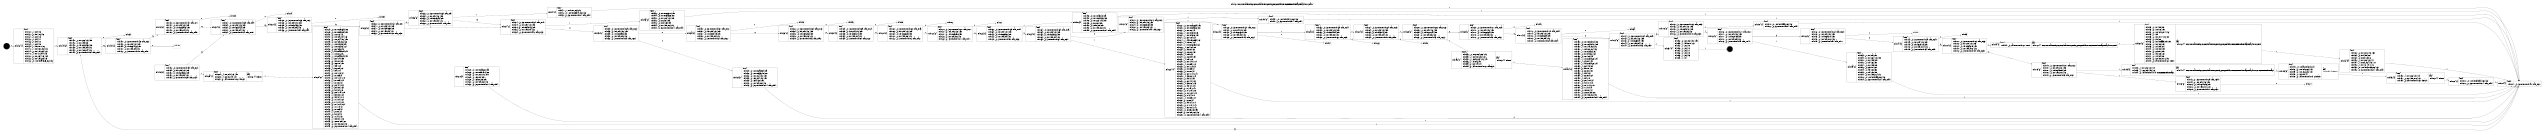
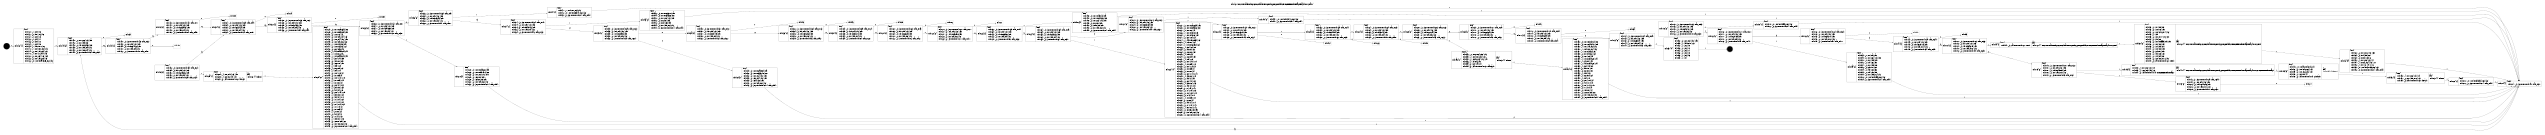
edge "0x40153c [28]" -> "0x401574 [28]": now "0x40153c [28]" -> "0x40181e [30]"
edge "0x401734 [28]" -> "0x401750 [28]": removed, label "5"
